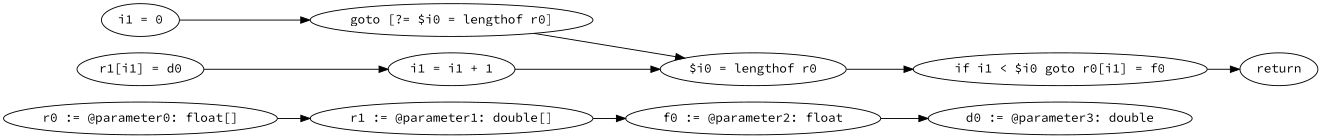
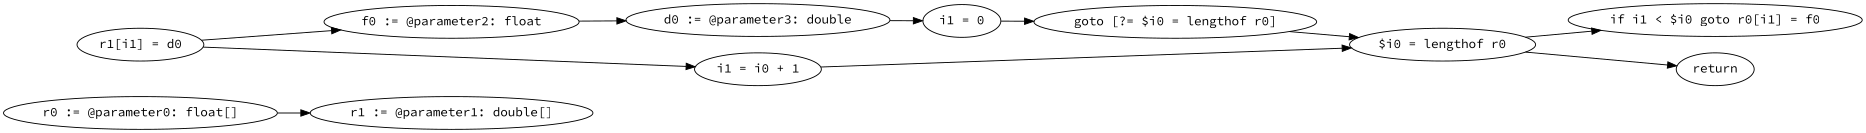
edge "d0 := @parameter3: double" -> "i1 = 0": added
node "i1 = i1 + 1": label "i1 = i1 + 1" -> "i1 = i0 + 1"
edge "if i1 < $i0 goto r0[i1] = f0" -> "return": now "$i0 = lengthof r0" -> "return"
edge "r1 := @parameter1: double[]" -> "f0 := @parameter2: float": now "r1[i1] = d0" -> "f0 := @parameter2: float"
